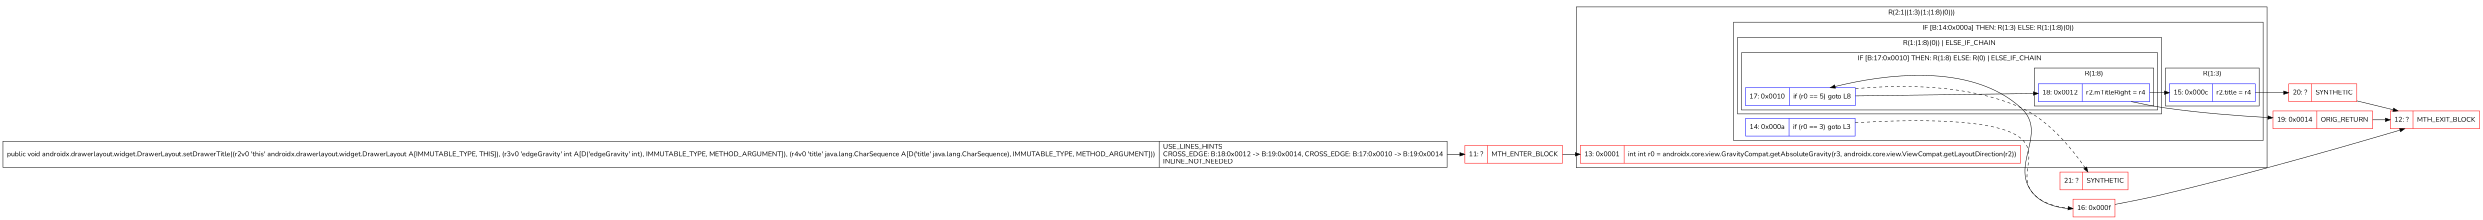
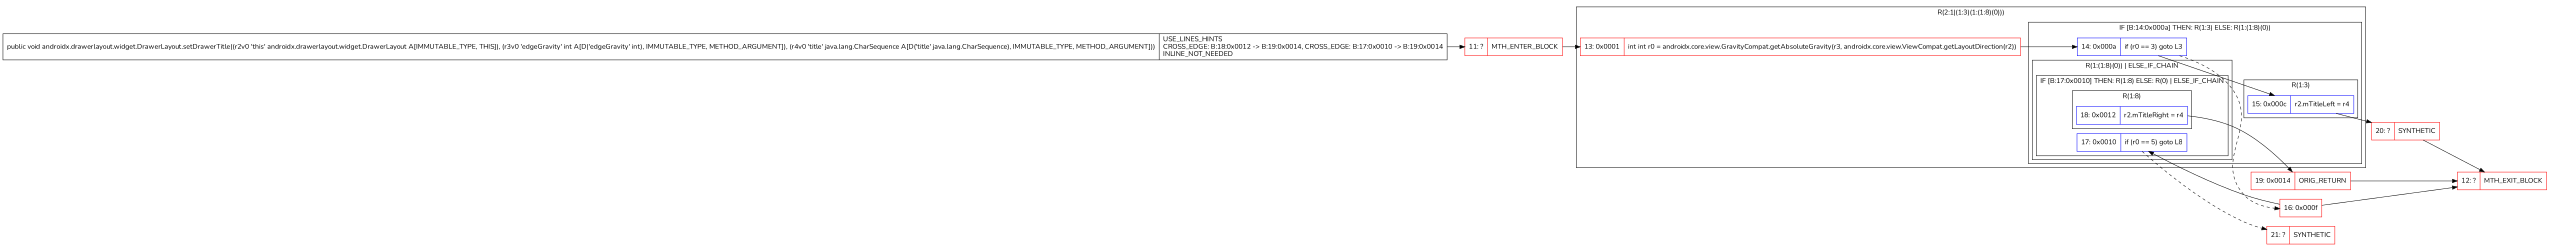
edge "13: 0x0001" -> "14: 0x000a": added
node "15: 0x000c": text "r2.title = r4" -> "r2.mTitleLeft = r4"
edge "18: 0x0012" -> "15: 0x000c": now "14: 0x000a" -> "15: 0x000c"
edge "17: 0x0010" -> "18: 0x0012": removed
